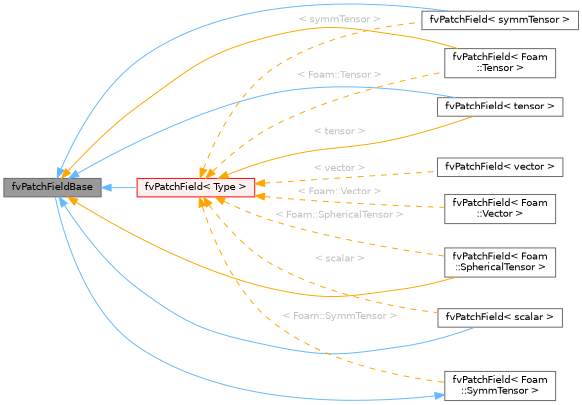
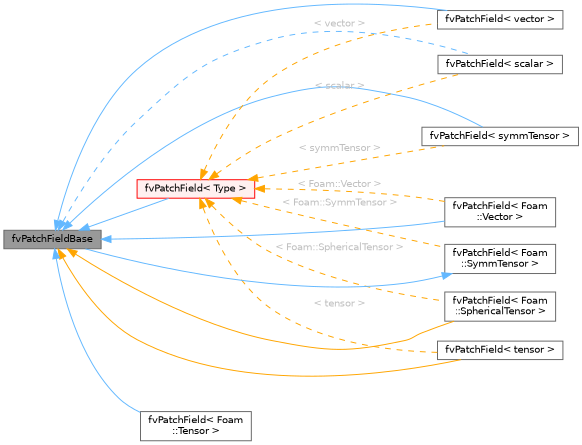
edge "fvPatchField< vector >" -> "fvPatchFieldBase": added
edge "fvPatchField< Foam ::Tensor >" -> "fvPatchFieldBase": color orange -> steelblue1
edge "fvPatchField< tensor >" -> "fvPatchFieldBase": color steelblue1 -> orange
edge "fvPatchField< Foam ::Tensor >" -> "fvPatchField< Type >": removed, label "< Foam::Tensor >"
edge "fvPatchField< tensor >" -> "fvPatchField< Type >": style solid -> dashed
edge "fvPatchField< Foam ::Vector >" -> "fvPatchFieldBase": added
edge "fvPatchField< scalar >" -> "fvPatchFieldBase": style solid -> dashed
